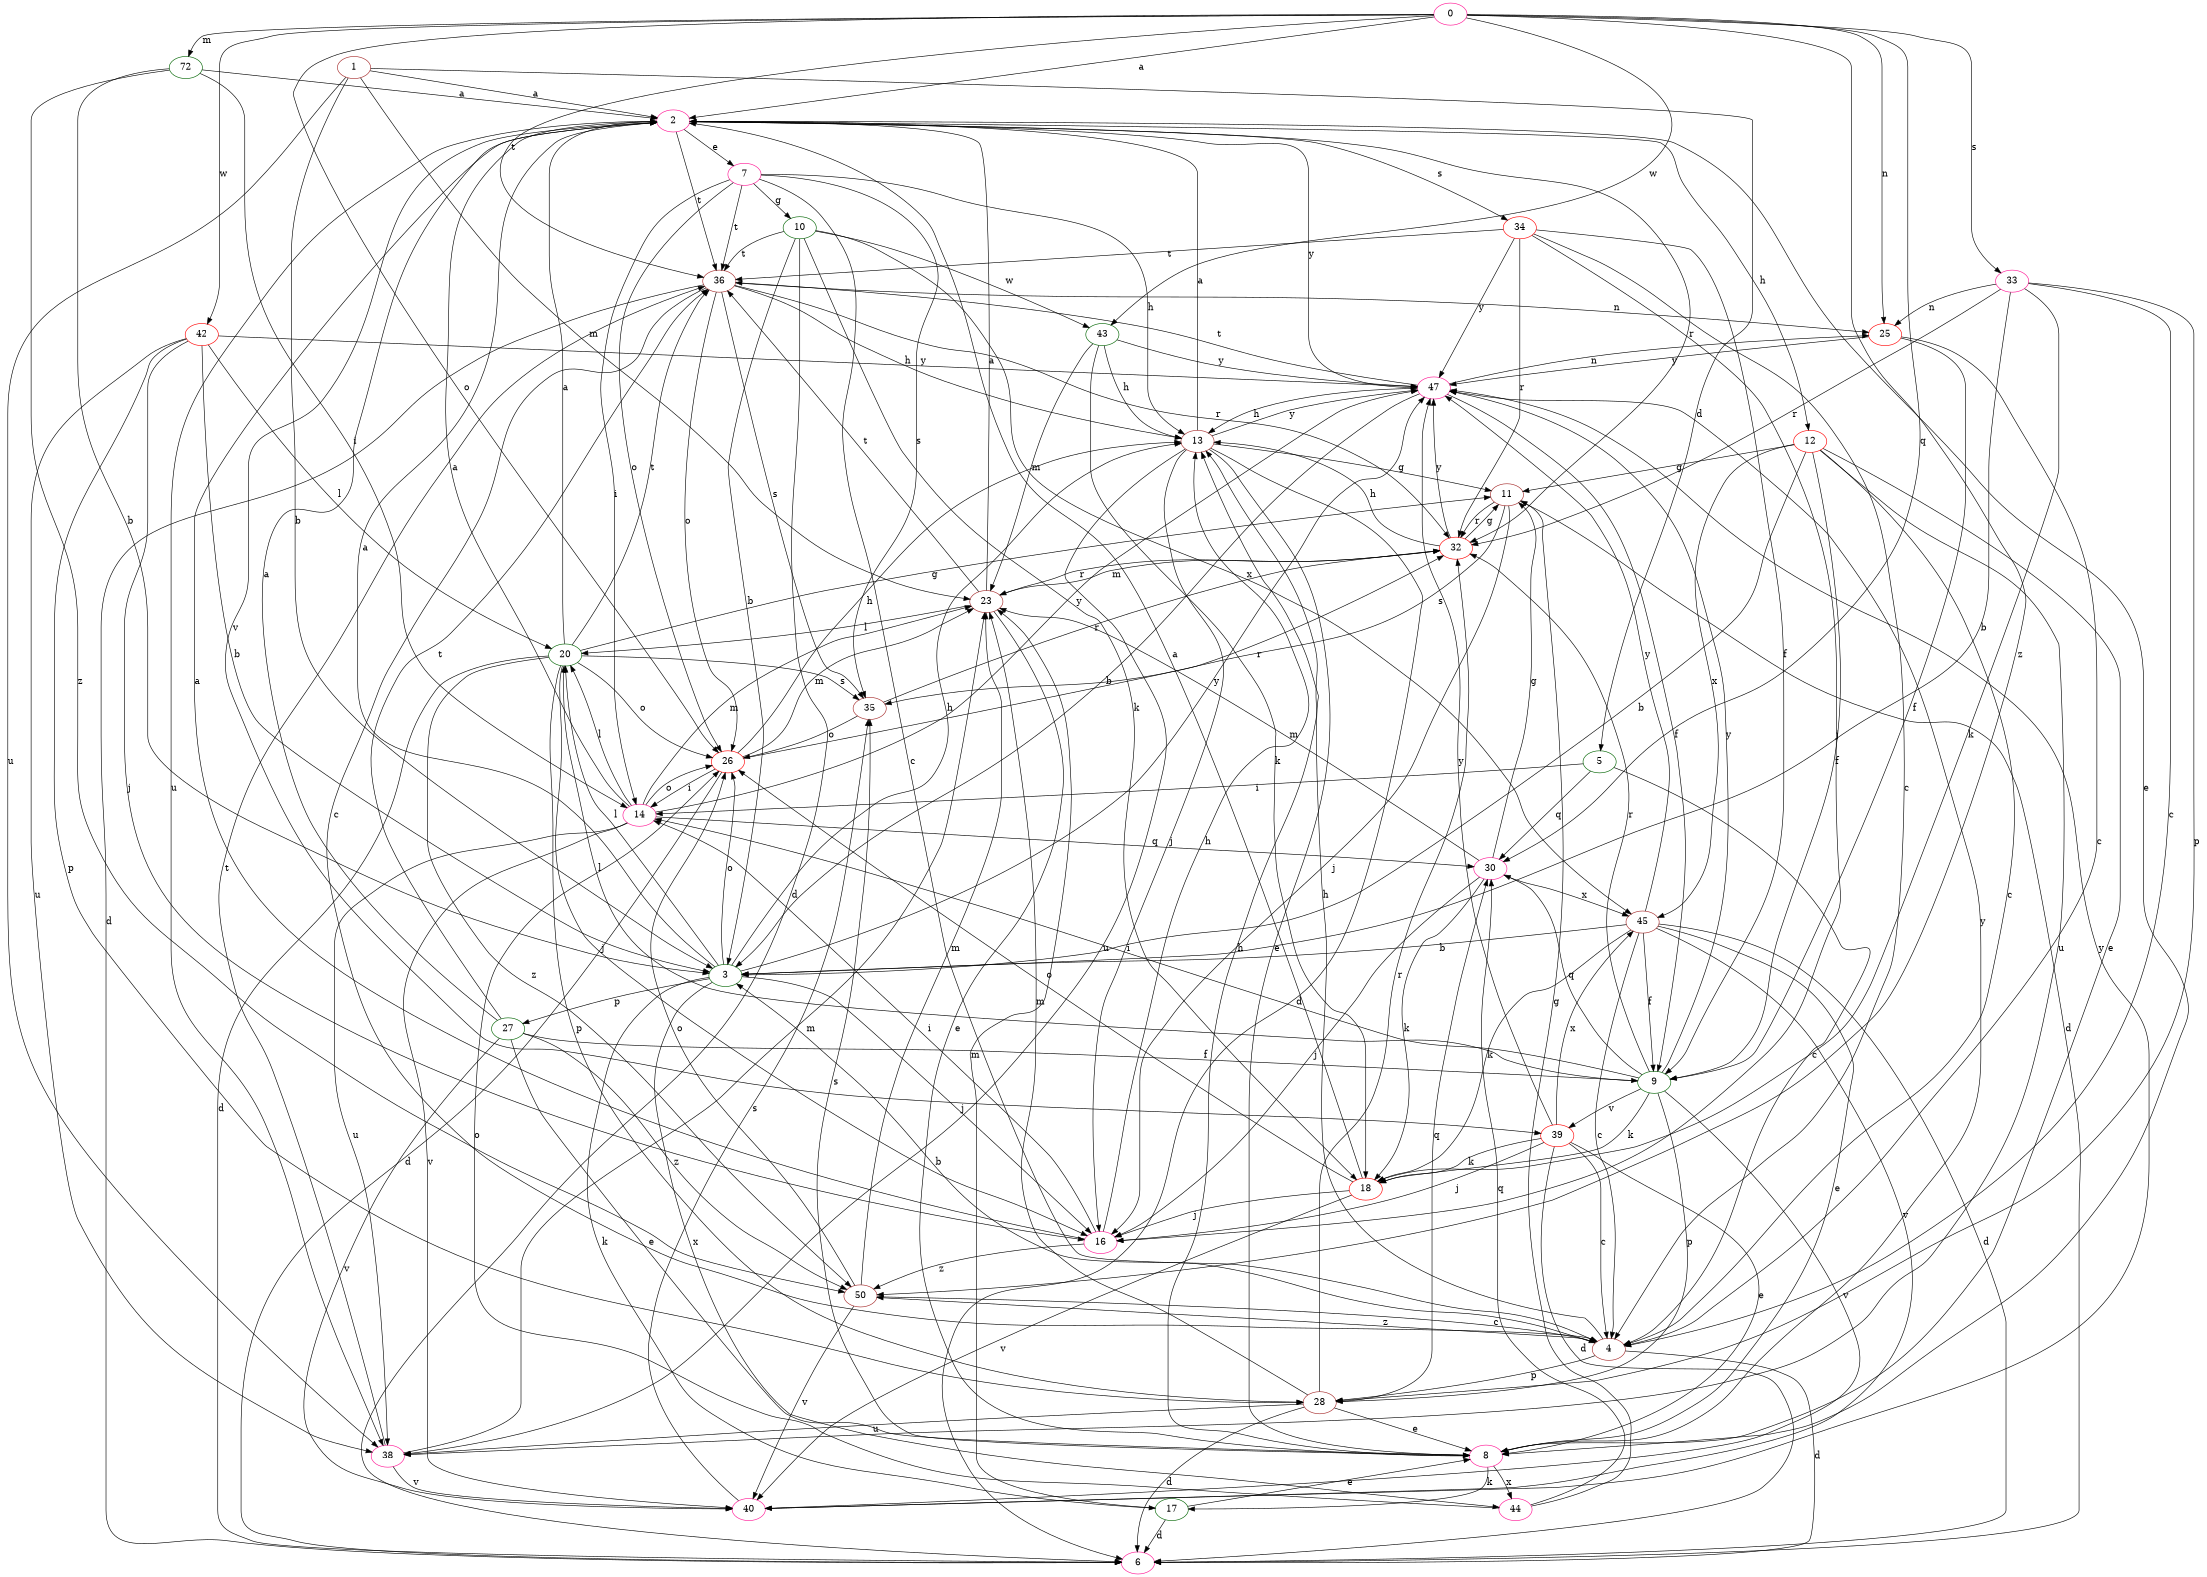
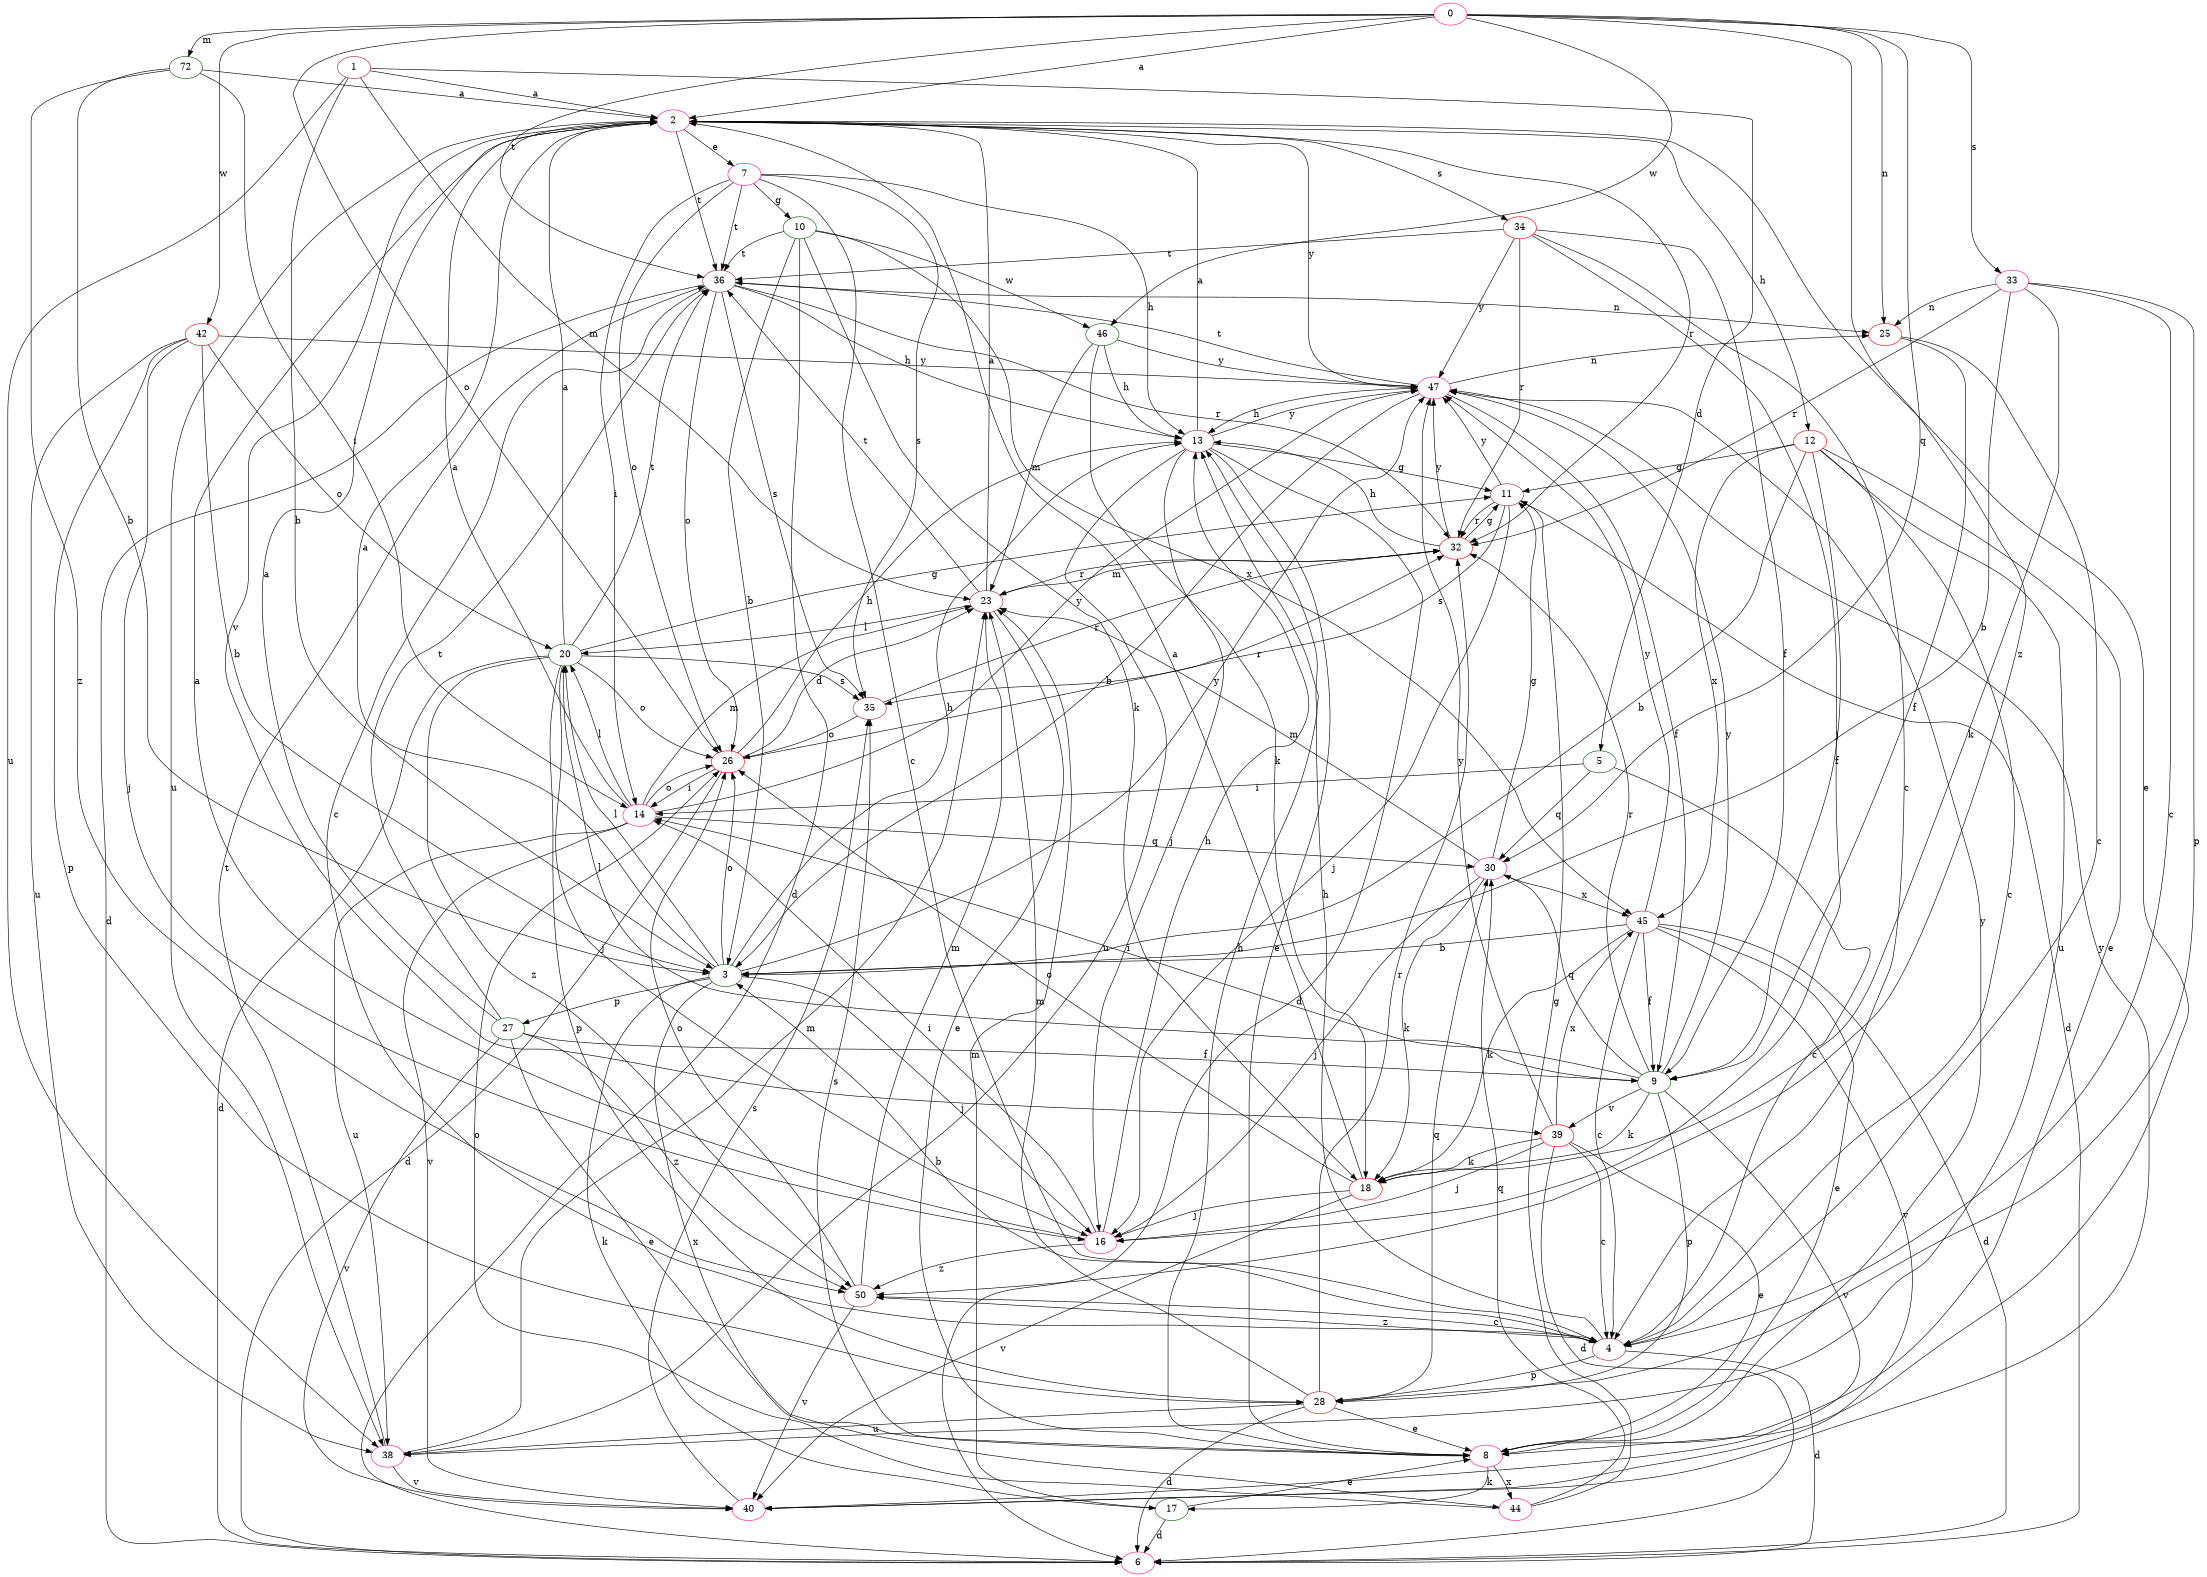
node "43": label "43" -> "46"
edge "25" -> "47": now "11" -> "47"
edge "42" -> "20": label "l" -> "o"
edge "26" -> "23": label "m" -> "d"
